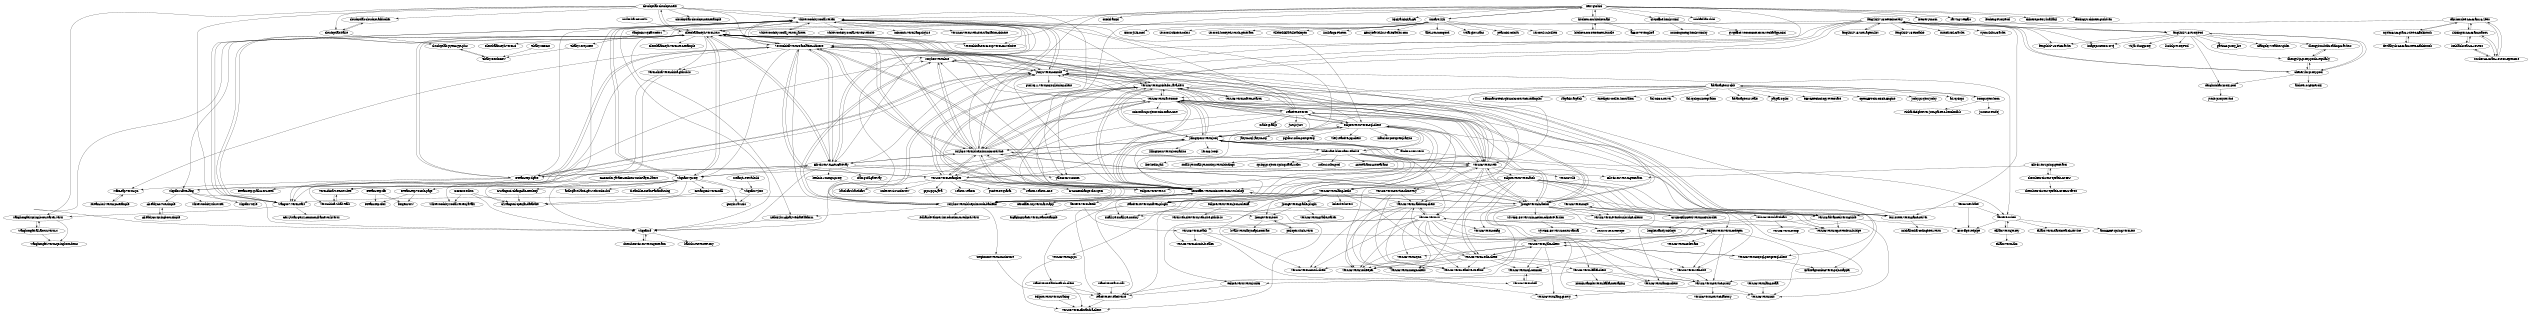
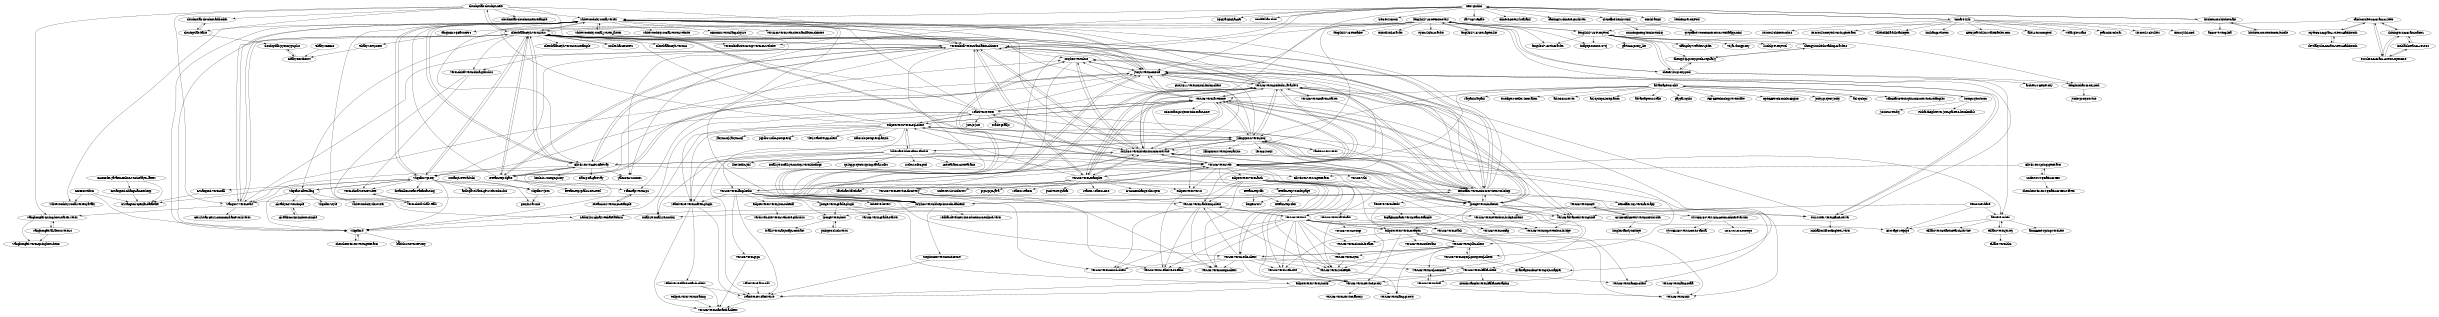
edge "whitewoodcity/social-vertex" -> "eclipse-vertx/vertx-sql-client": reversed
edge "silentbalanceyh/vertx-zero" -> "mullerhai/HsunTzu": added
edge "jklingsporn/vertx-jooq" -> "sczyh30/vertx-kue": added
node "shenzhenMirren/MyBatis-CMEU": label "shenzhenMirren/MyBatis-CMEU" -> "undertow/MyBatis-CMEU"
